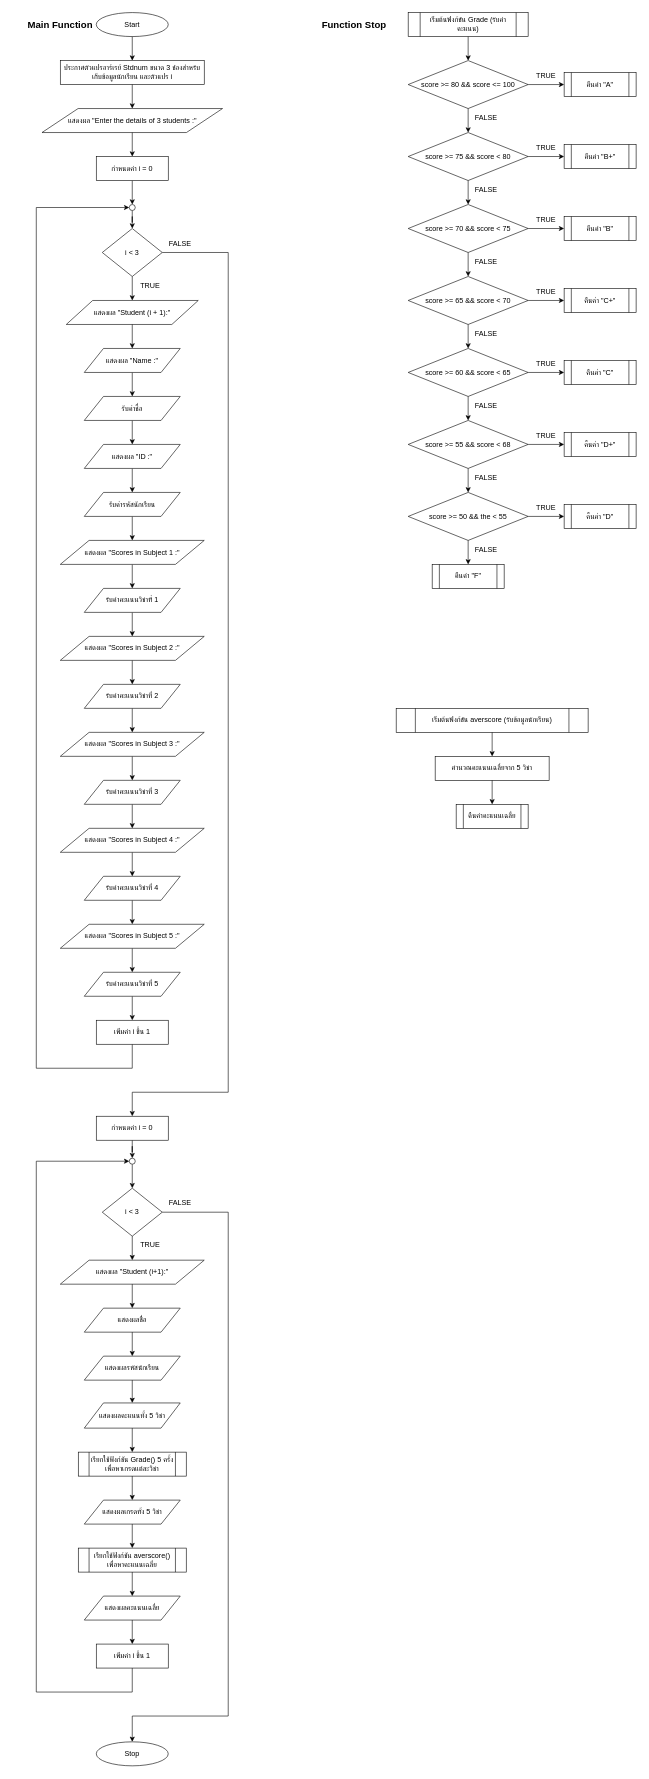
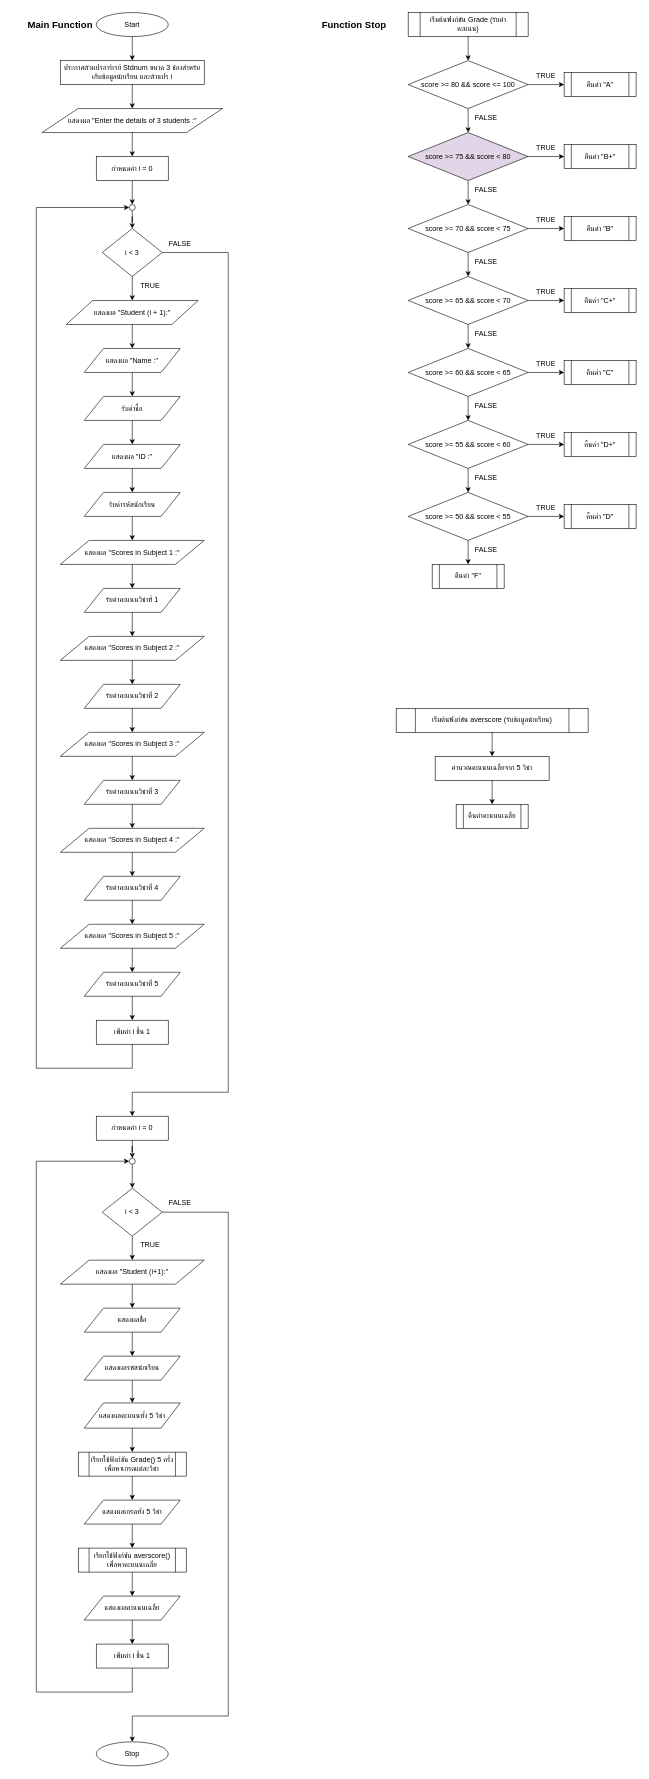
node "score >= 75 && score < 80": fillcolor #ffffff -> #e1d5e7
node "score >= 55 && score < 68": label "score >= 55 && score < 68" -> "score >= 55 && score < 60"
node "score >= 50 && the < 55": label "score >= 50 && the < 55" -> "score >= 50 && score < 55"
